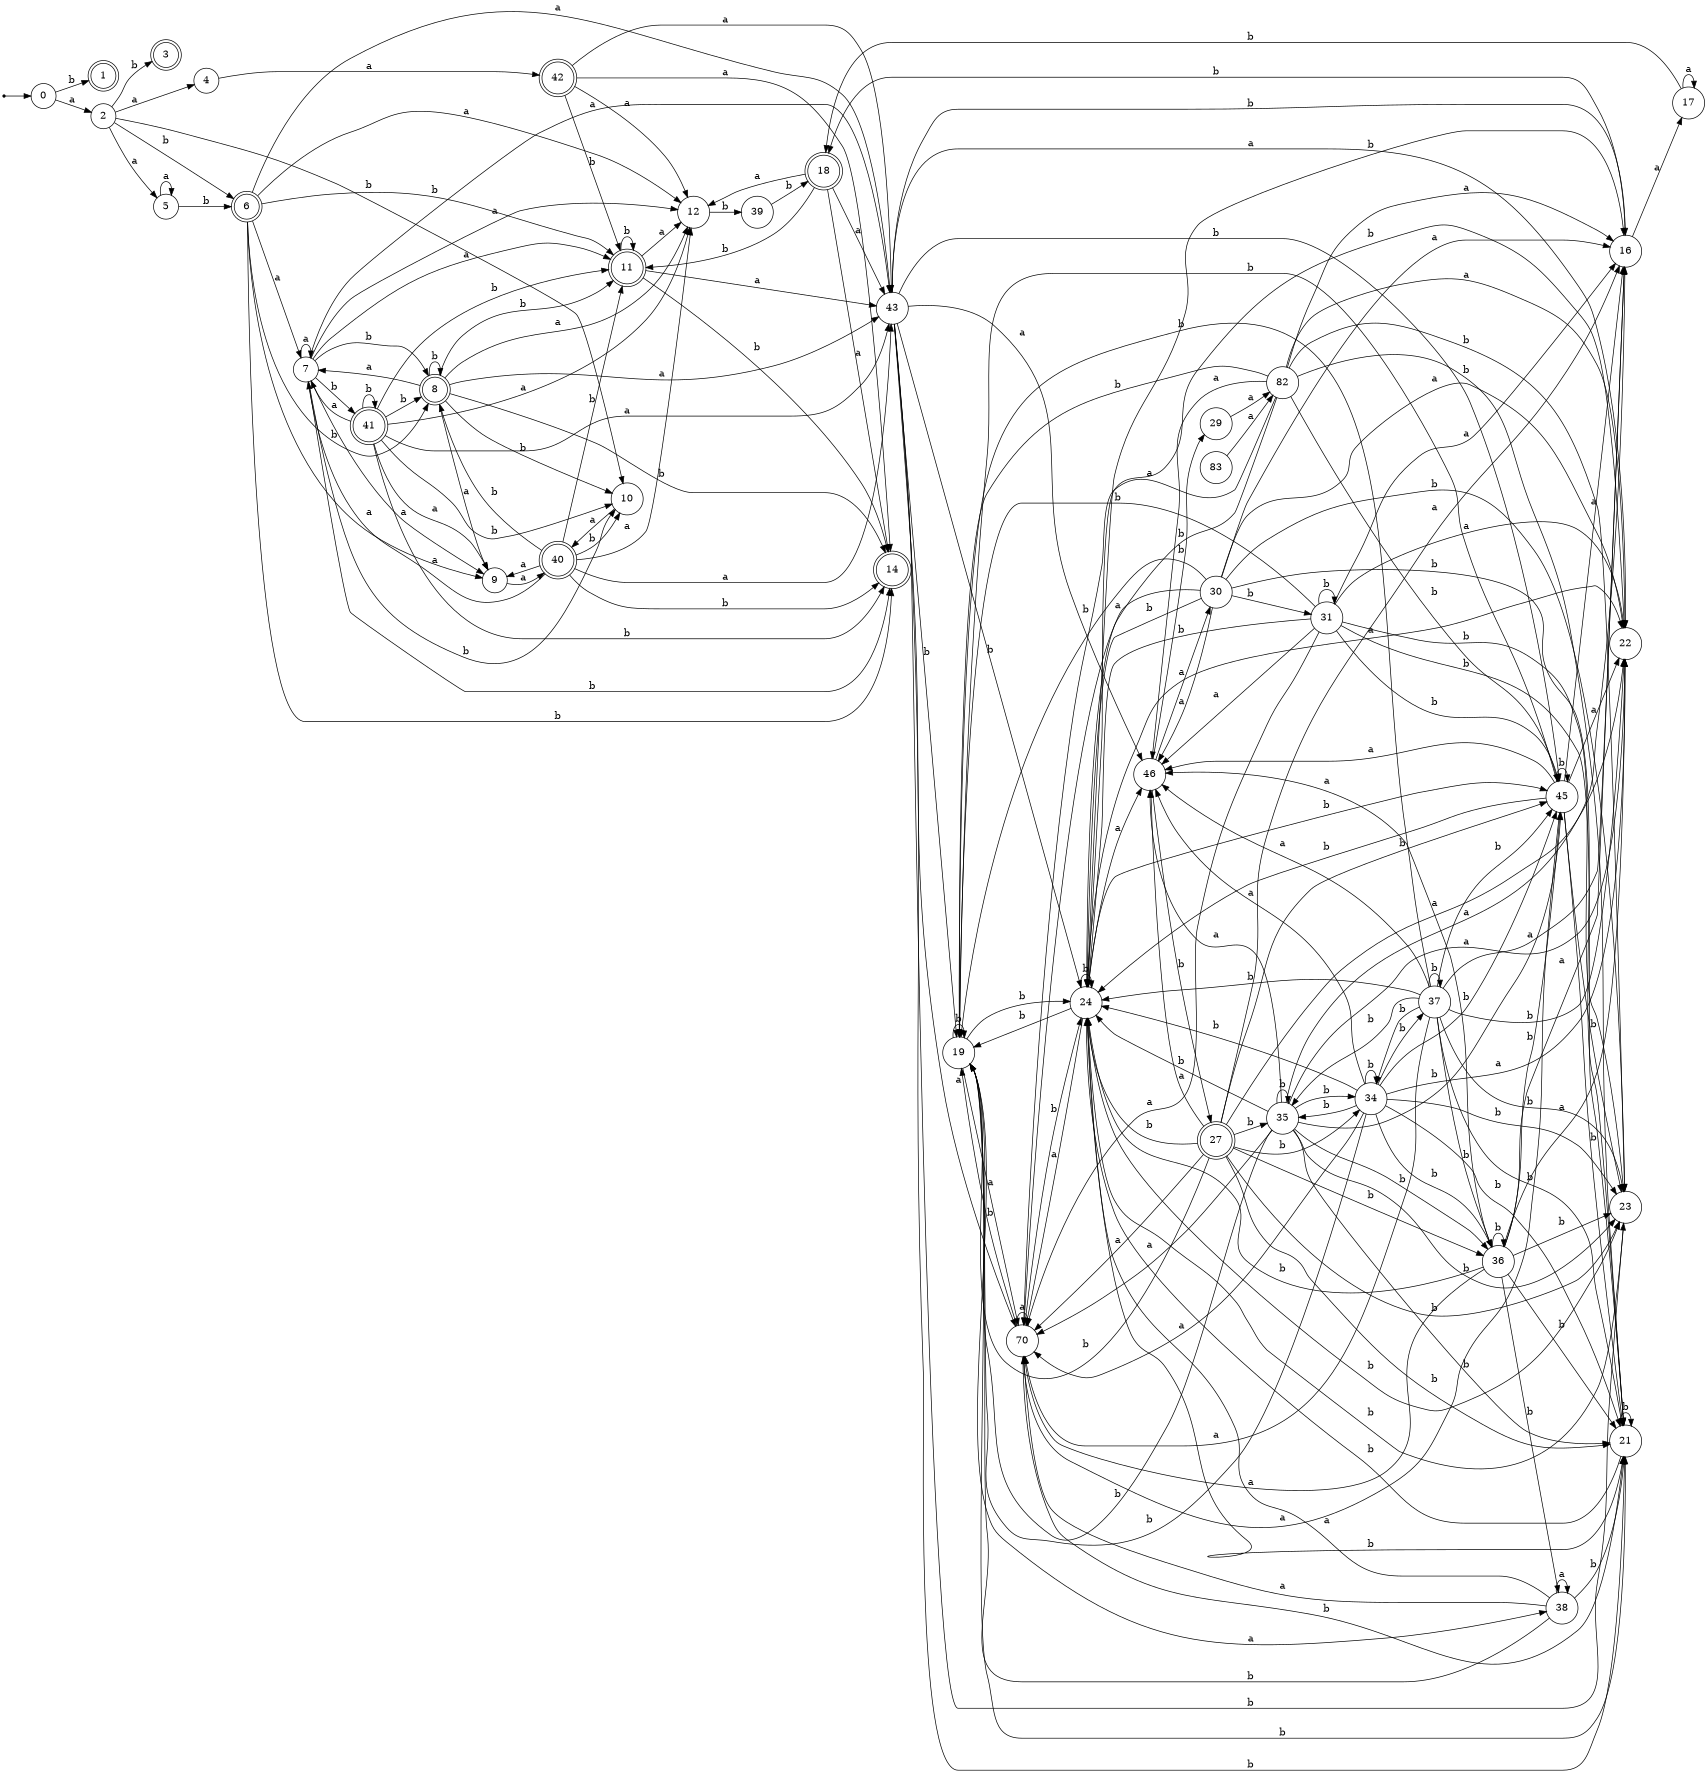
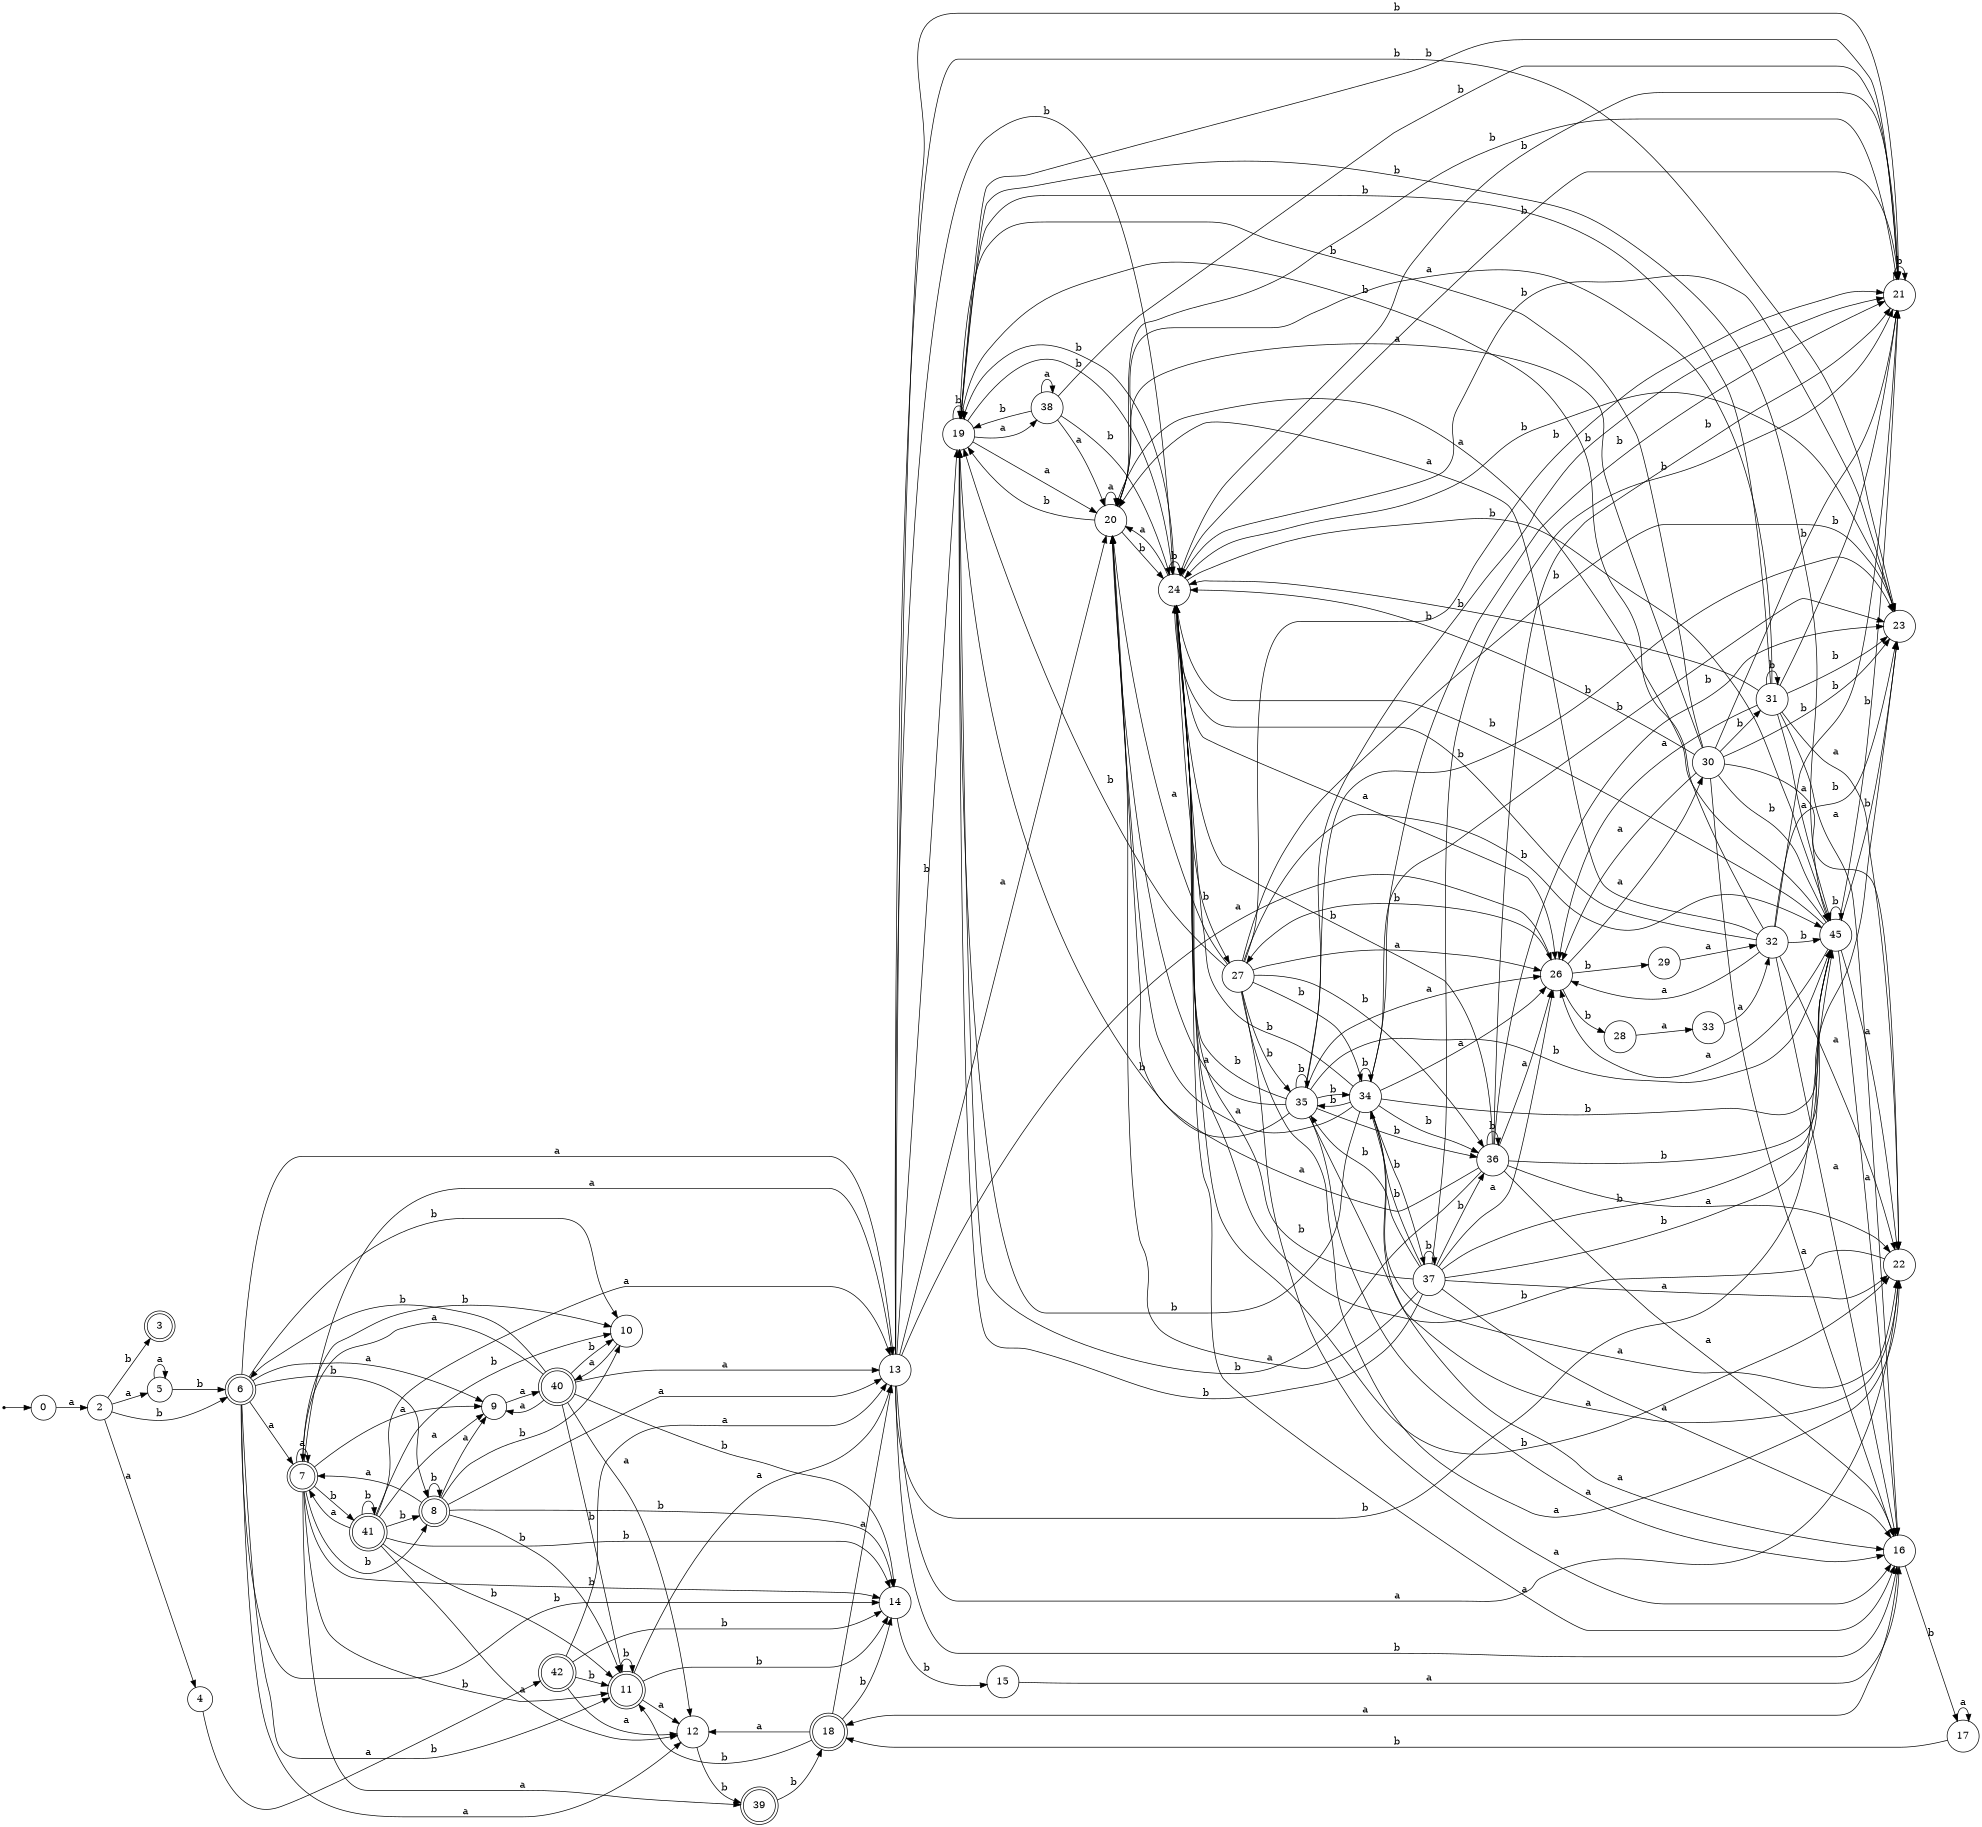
edge "16" -> "18": label "b" -> "a"
edge "42" -> "14": label "a" -> "b"
node "1": removed
edge "24" -> "16": label "b" -> "a"
edge "16" -> "17": label "a" -> "b"
node "39": shape circle -> doublecircle
edge "2" -> "10": now "6" -> "10"
edge "7" -> "12": now "7" -> "39"
edge "7" -> "11": label "a" -> "b"
node "43": label "43" -> "13"
edge "8" -> "12": removed, label "a"
edge "18" -> "14": label "a" -> "b"
node "7": shape circle -> doublecircle
node "82": label "82" -> "32"
node "83": label "83" -> "33"
edge "40" -> "8": now "40" -> "6"
node "14": shape doublecircle -> circle
edge "24" -> "22": label "a" -> "b"
edge "31" -> "45": label "b" -> "a"
node "46": label "46" -> "26"
edge "30" -> "45": added, label "b"
edge "37" -> "22": label "b" -> "a"
node "28": added
edge "27" -> "24": reversed
node "27": shape doublecircle -> circle
node "70": label "70" -> "20"
edge "36" -> "38": now "36" -> "19"
edge "34" -> "16": added, label "a"
edge "38" -> "24": label "a" -> "b"
node "15": added
